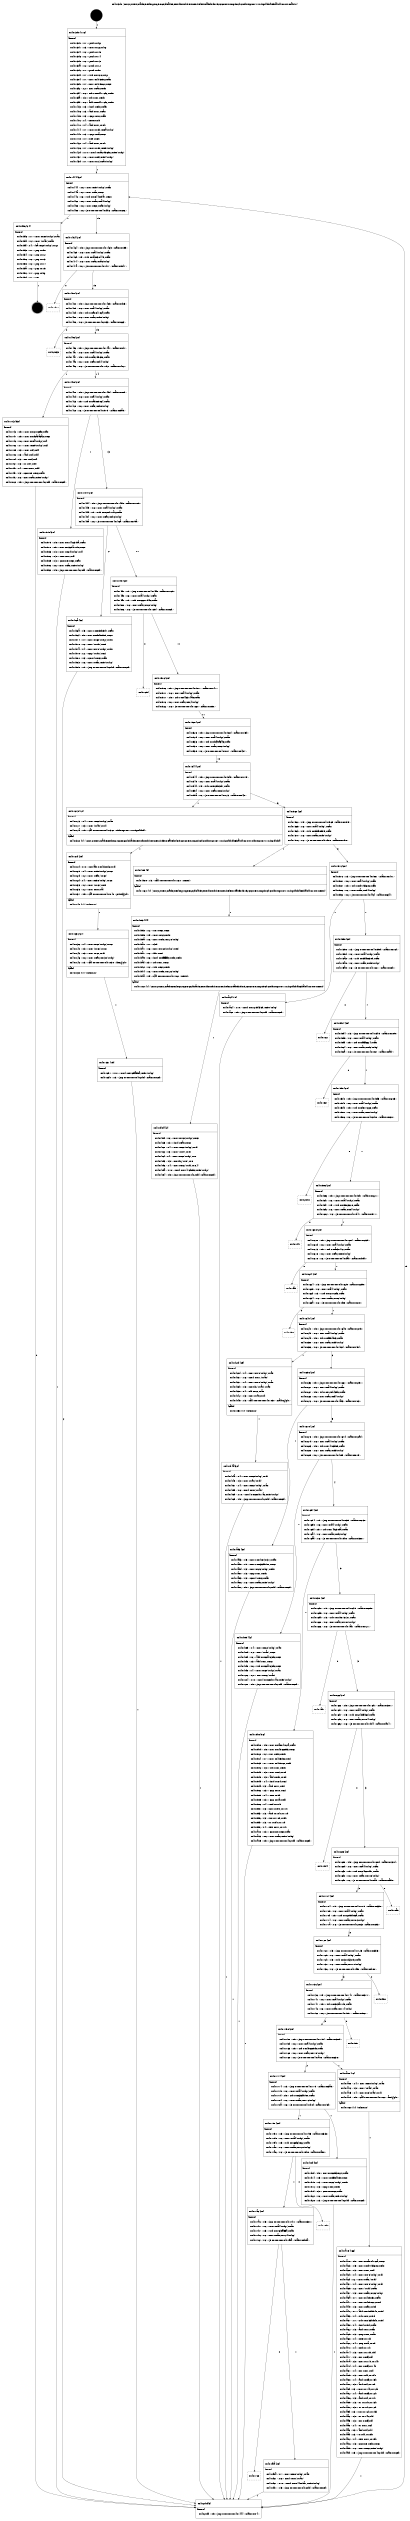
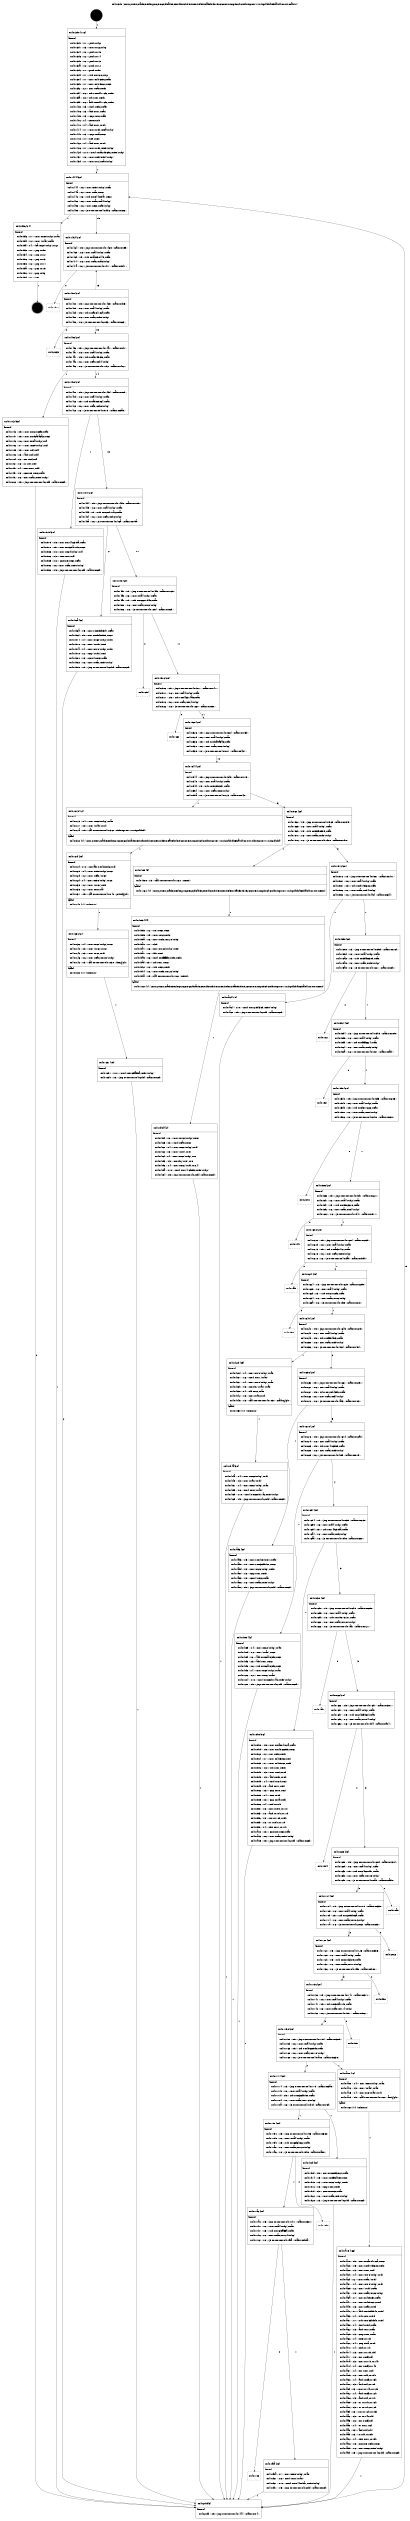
edge "0x401464 [28]" -> "0x401480 [28]": reversed
node "0x401c60": added
node "0x402063": added
